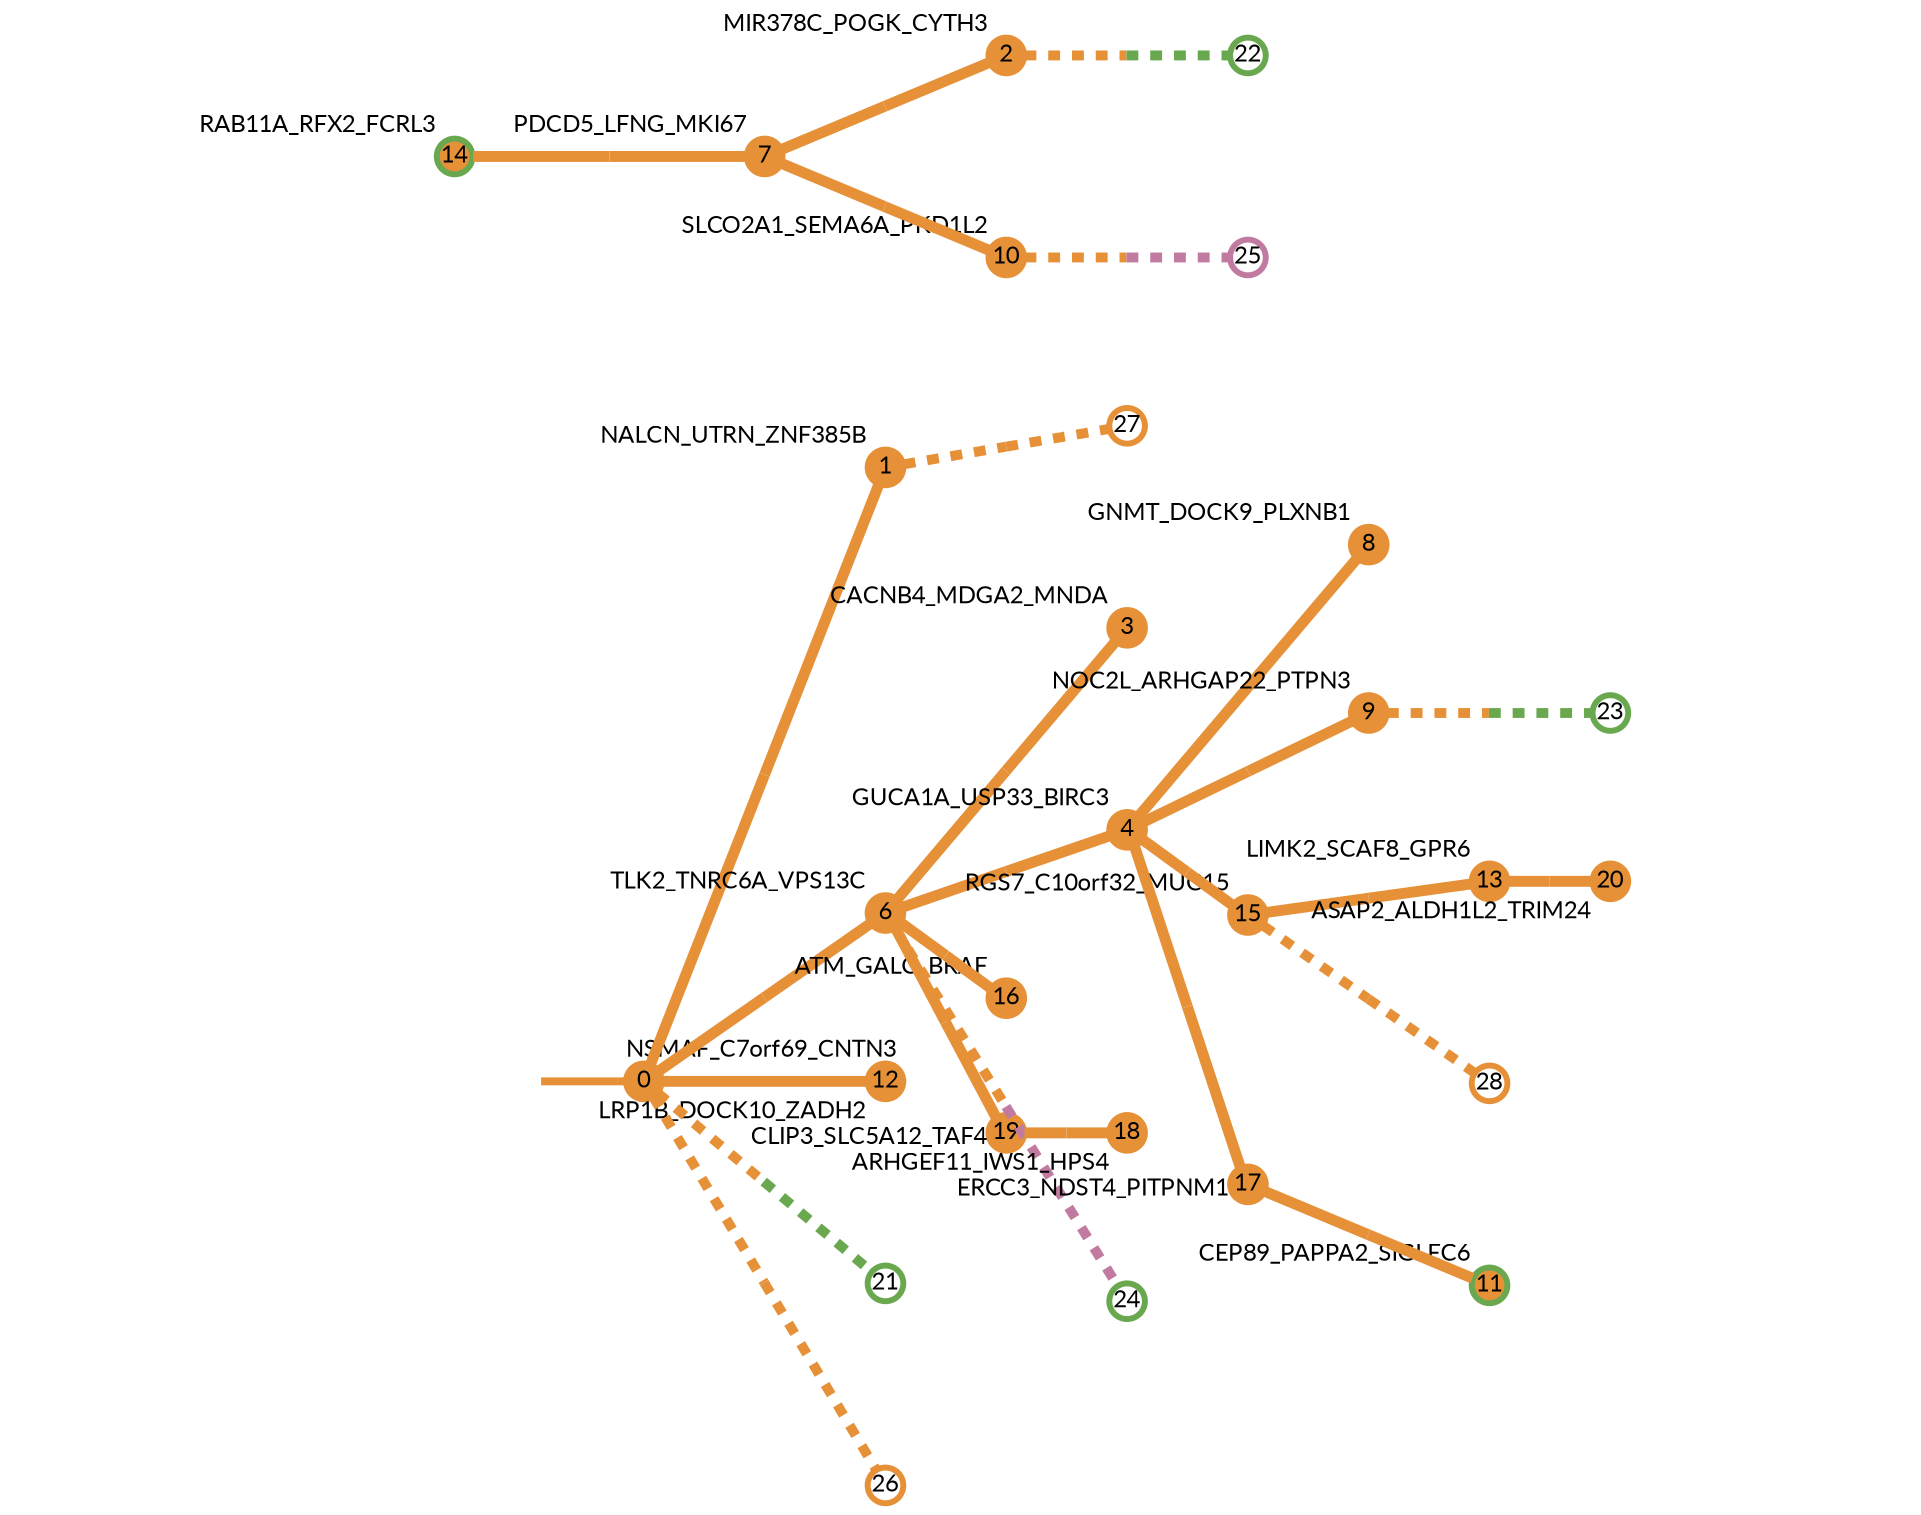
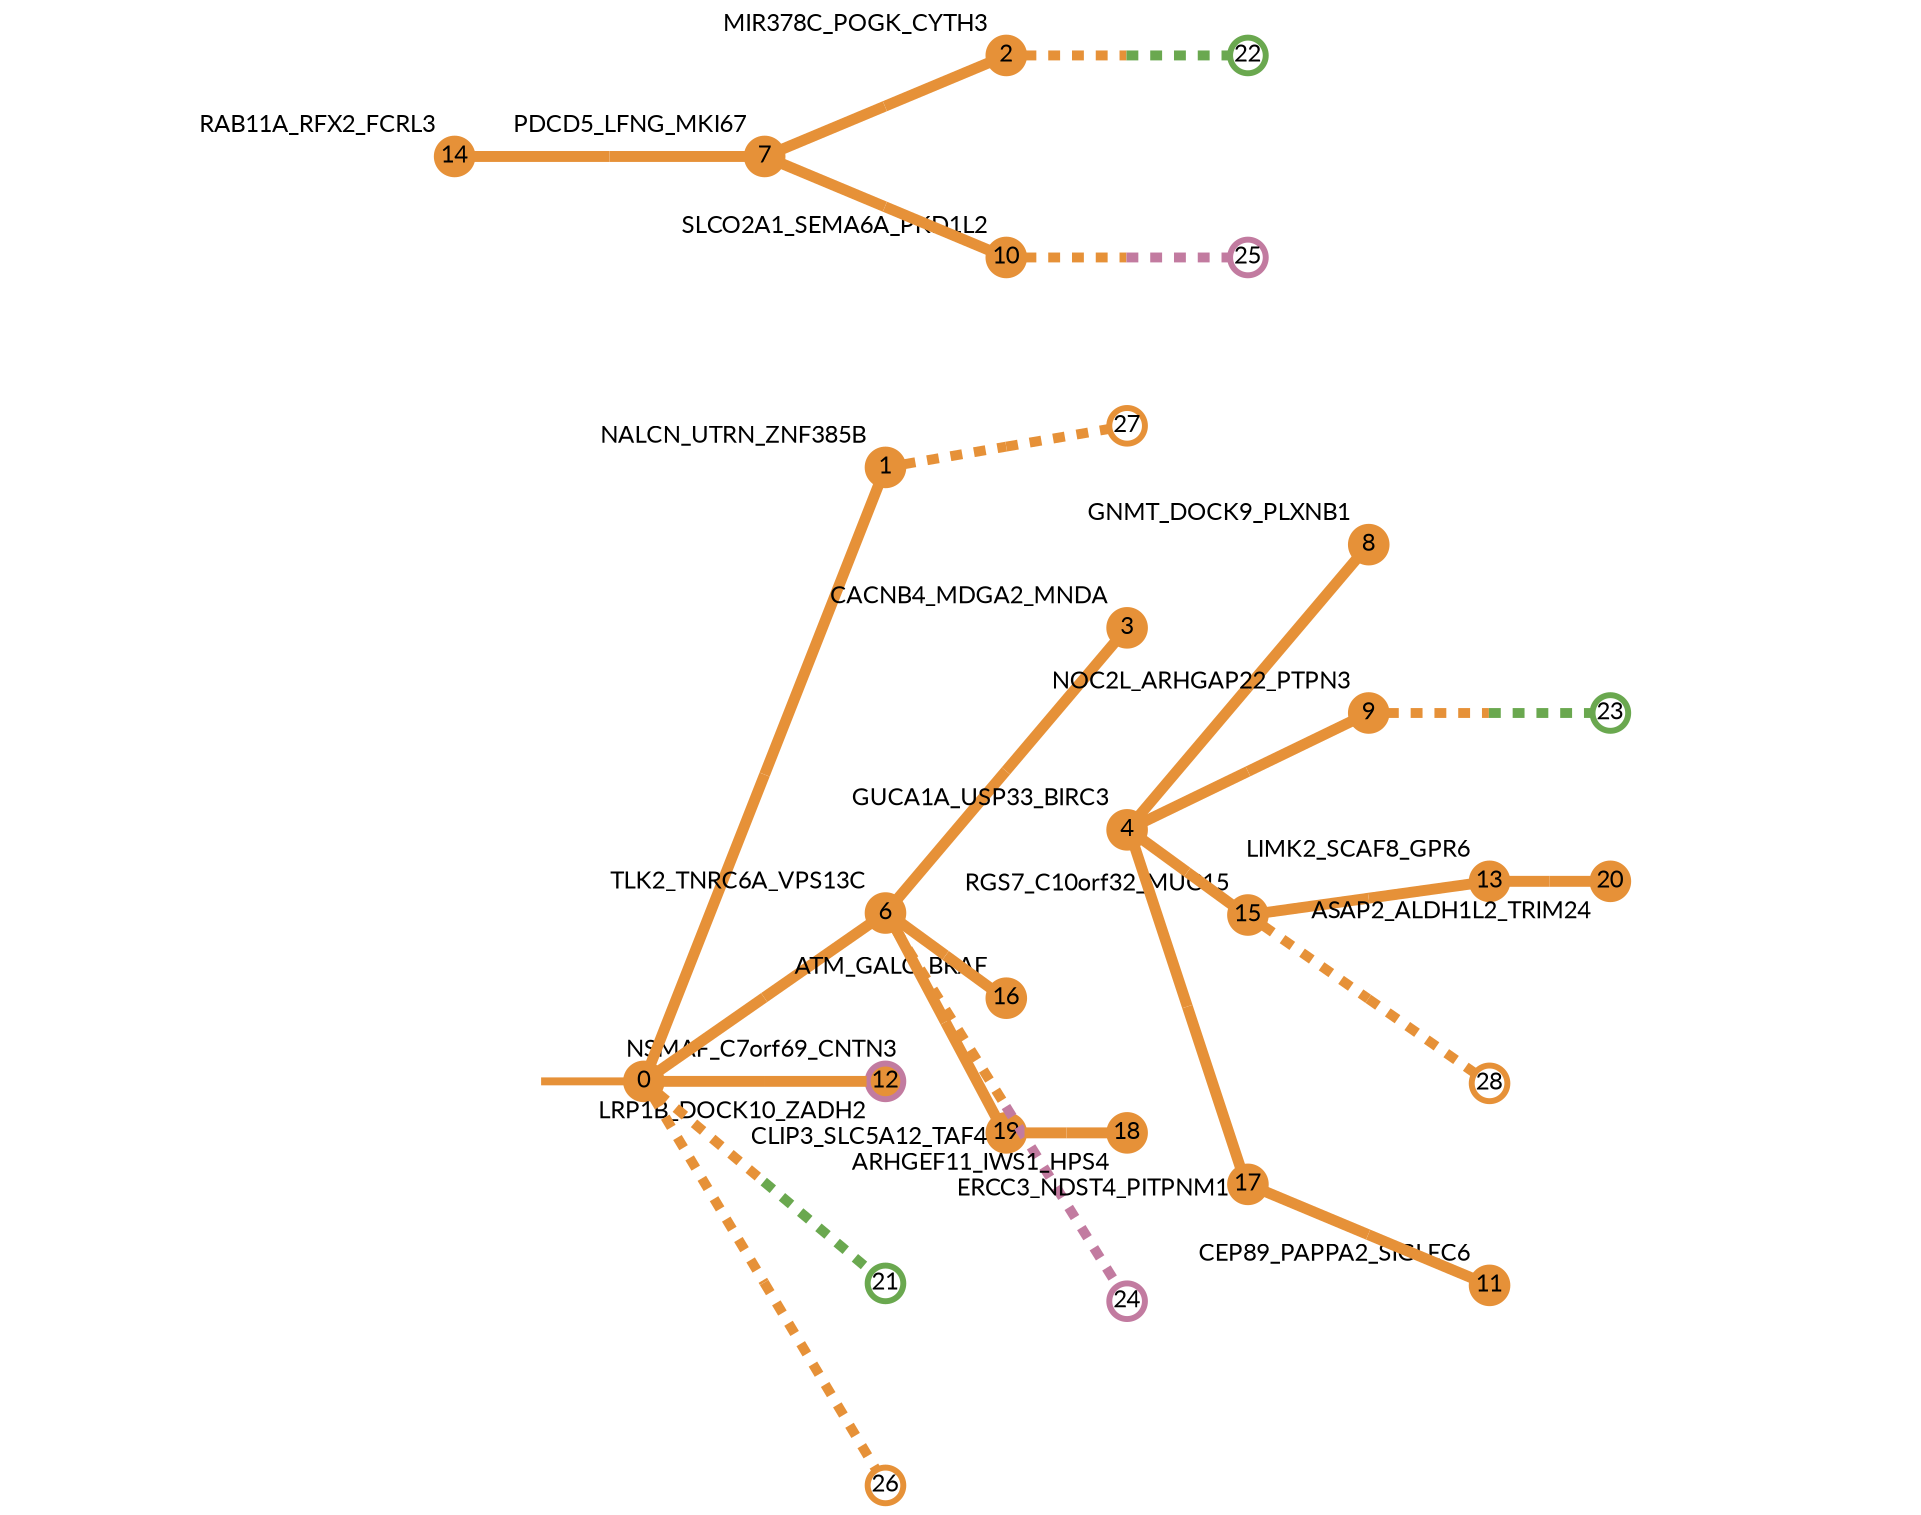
node "14 RAB11A_RFX2_FCRL3": color #6aa84fff -> #e69138ff
edge "6 TLK2_TNRC6A_VPS13C" -> "4 GUCA1A_USP33_BIRC3": removed
node "12 LRP1B_DOCK10_ZADH2": color #e69138ff -> #c27ba0ff
node "11 CEP89_PAPPA2_SIGLEC6": color #6aa84fff -> #e69138ff
node "24": color #6aa84fff -> #c27ba0ff
